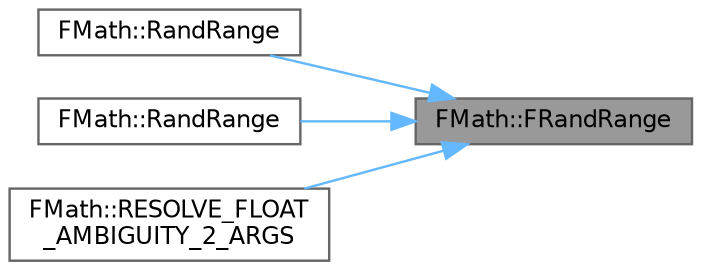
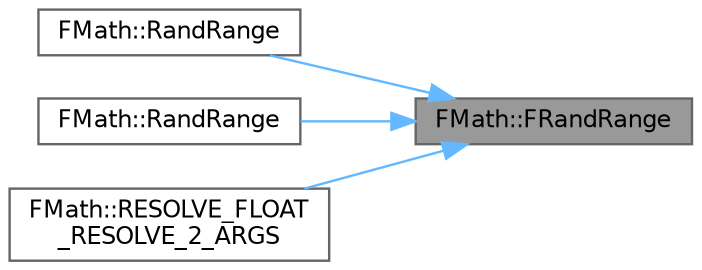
node "FMath::RESOLVE_FLOAT _AMBIGUITY_2_ARGS": label "FMath::RESOLVE_FLOAT _AMBIGUITY_2_ARGS" -> "FMath::RESOLVE_FLOAT _RESOLVE_2_ARGS"
